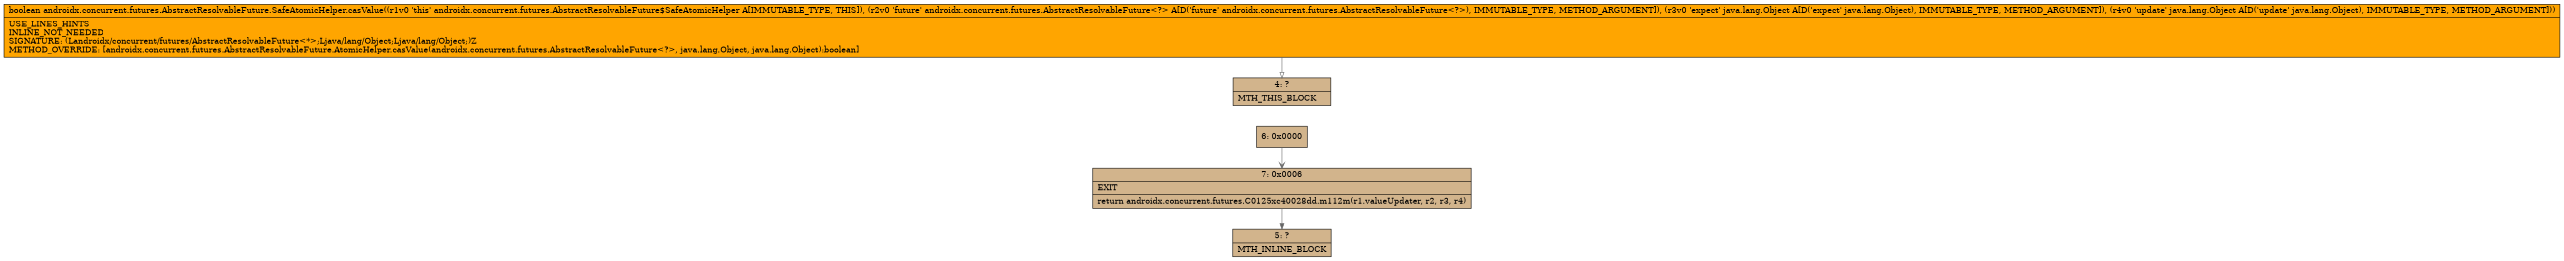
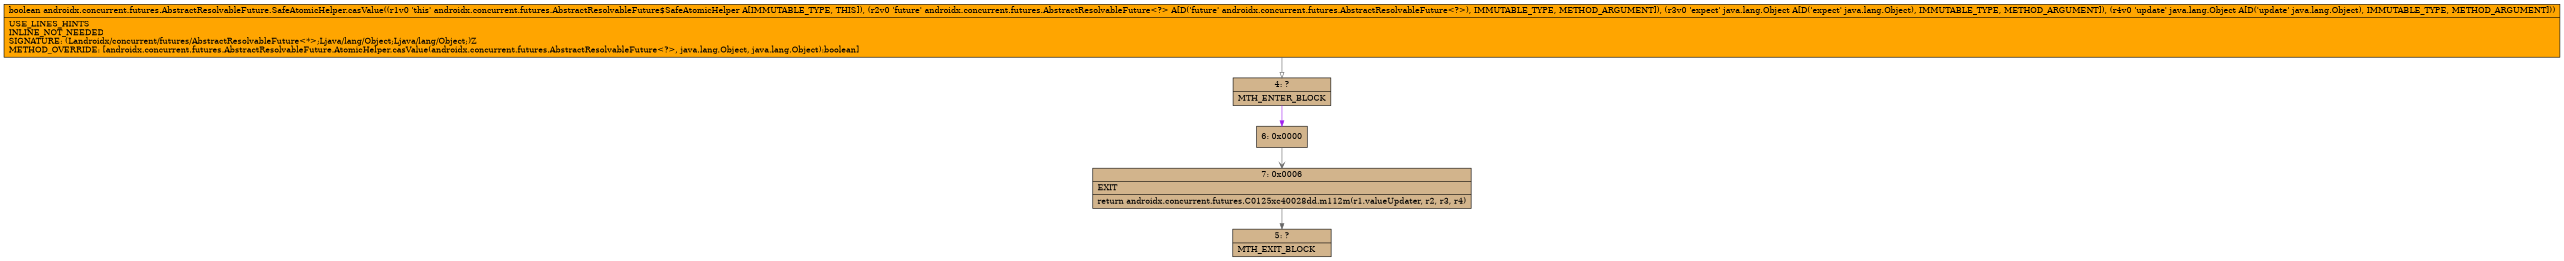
node "4: ?": text "MTH_THIS_BLOCK" -> "MTH_ENTER_BLOCK"
edge "4: ?" -> "6: 0x0000": added
node "5: ?": text "MTH_INLINE_BLOCK" -> "MTH_EXIT_BLOCK"
